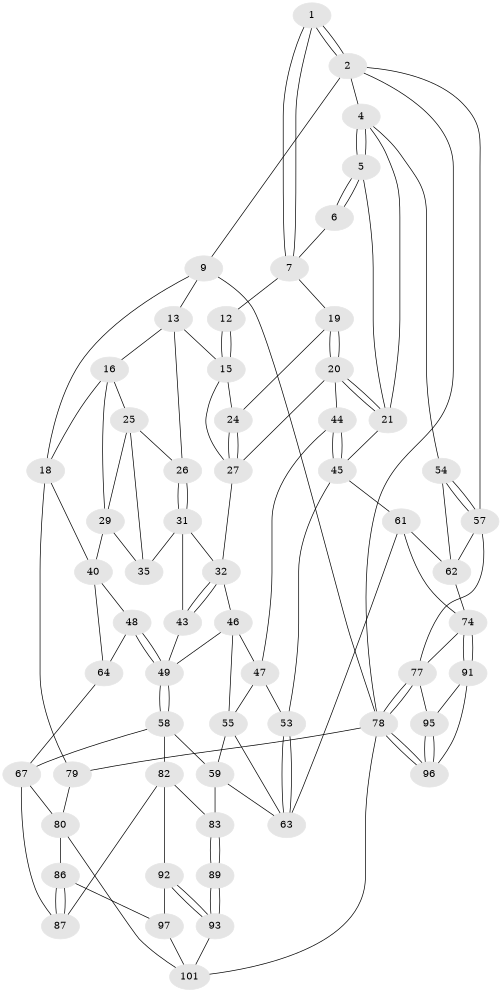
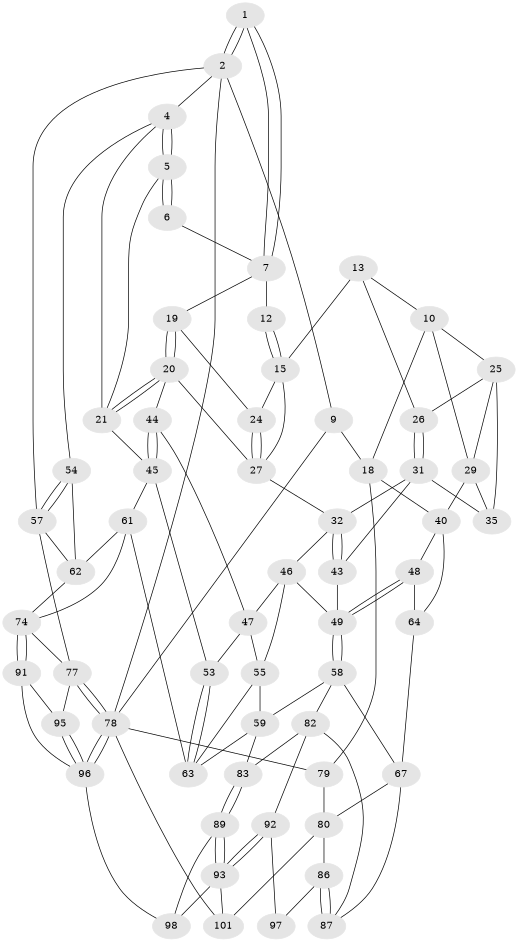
edge "9" -- "13": removed
node "16": label "16" -> "10"
node "98": added
edge "97" -- "101": removed
